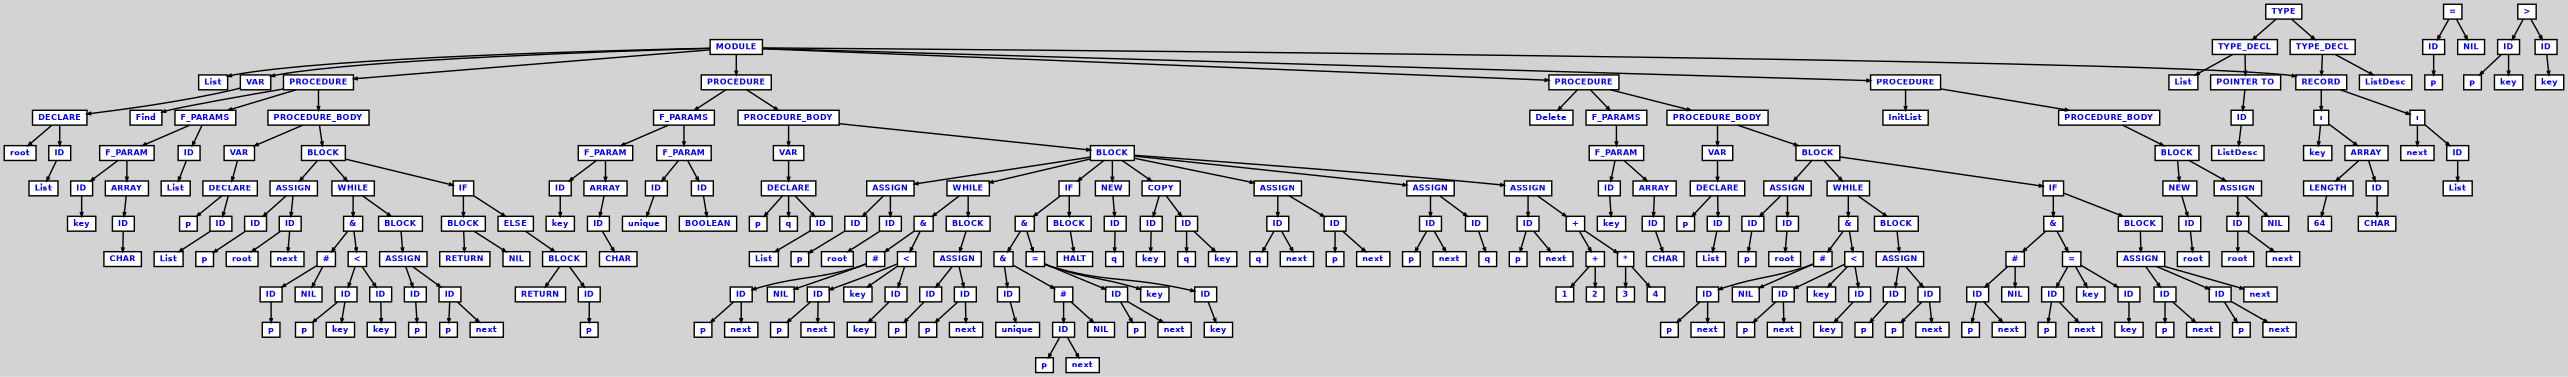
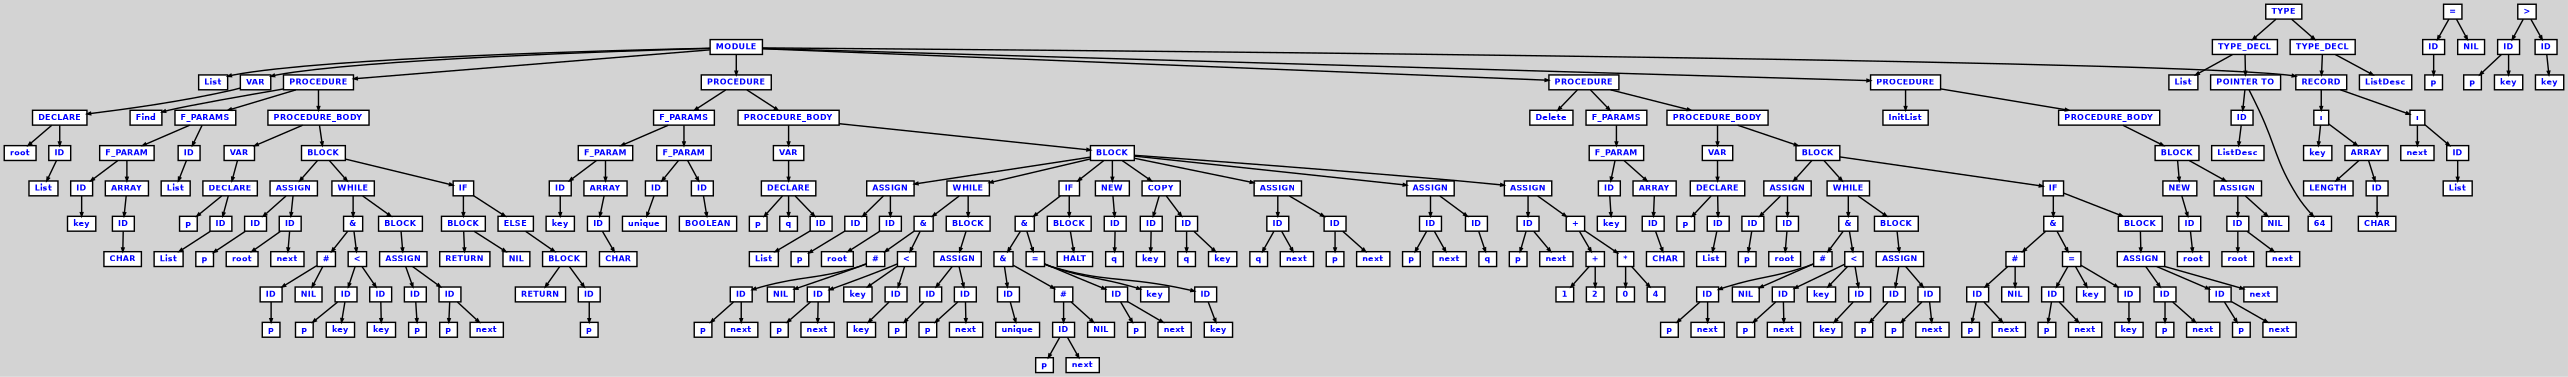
edge "LENGTH" -> "64": now "POINTER TO" -> "64"
node "3": label "3" -> "0"
